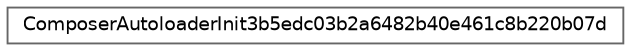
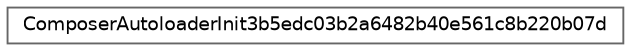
node "ComposerAutoloaderInit3b5edc03b2a6482b40e461c8b220b07d": label "ComposerAutoloaderInit3b5edc03b2a6482b40e461c8b220b07d" -> "ComposerAutoloaderInit3b5edc03b2a6482b40e561c8b220b07d"
